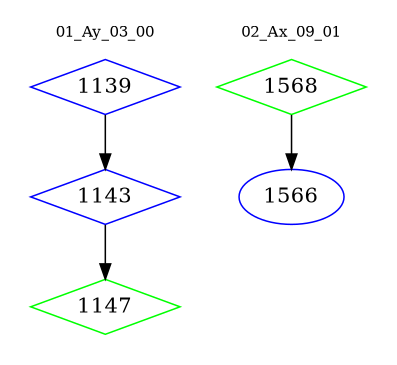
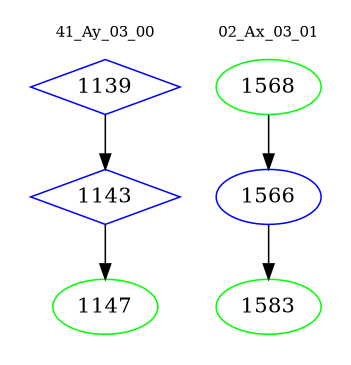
cluster "01_Ay_03_00": label "01_Ay_03_00" -> "41_Ay_03_00"
cluster "02_Ax_09_01": label "02_Ax_09_01" -> "02_Ax_03_01"
node "1568": shape diamond -> ellipse
node "1147": shape diamond -> ellipse
node "1583": added
